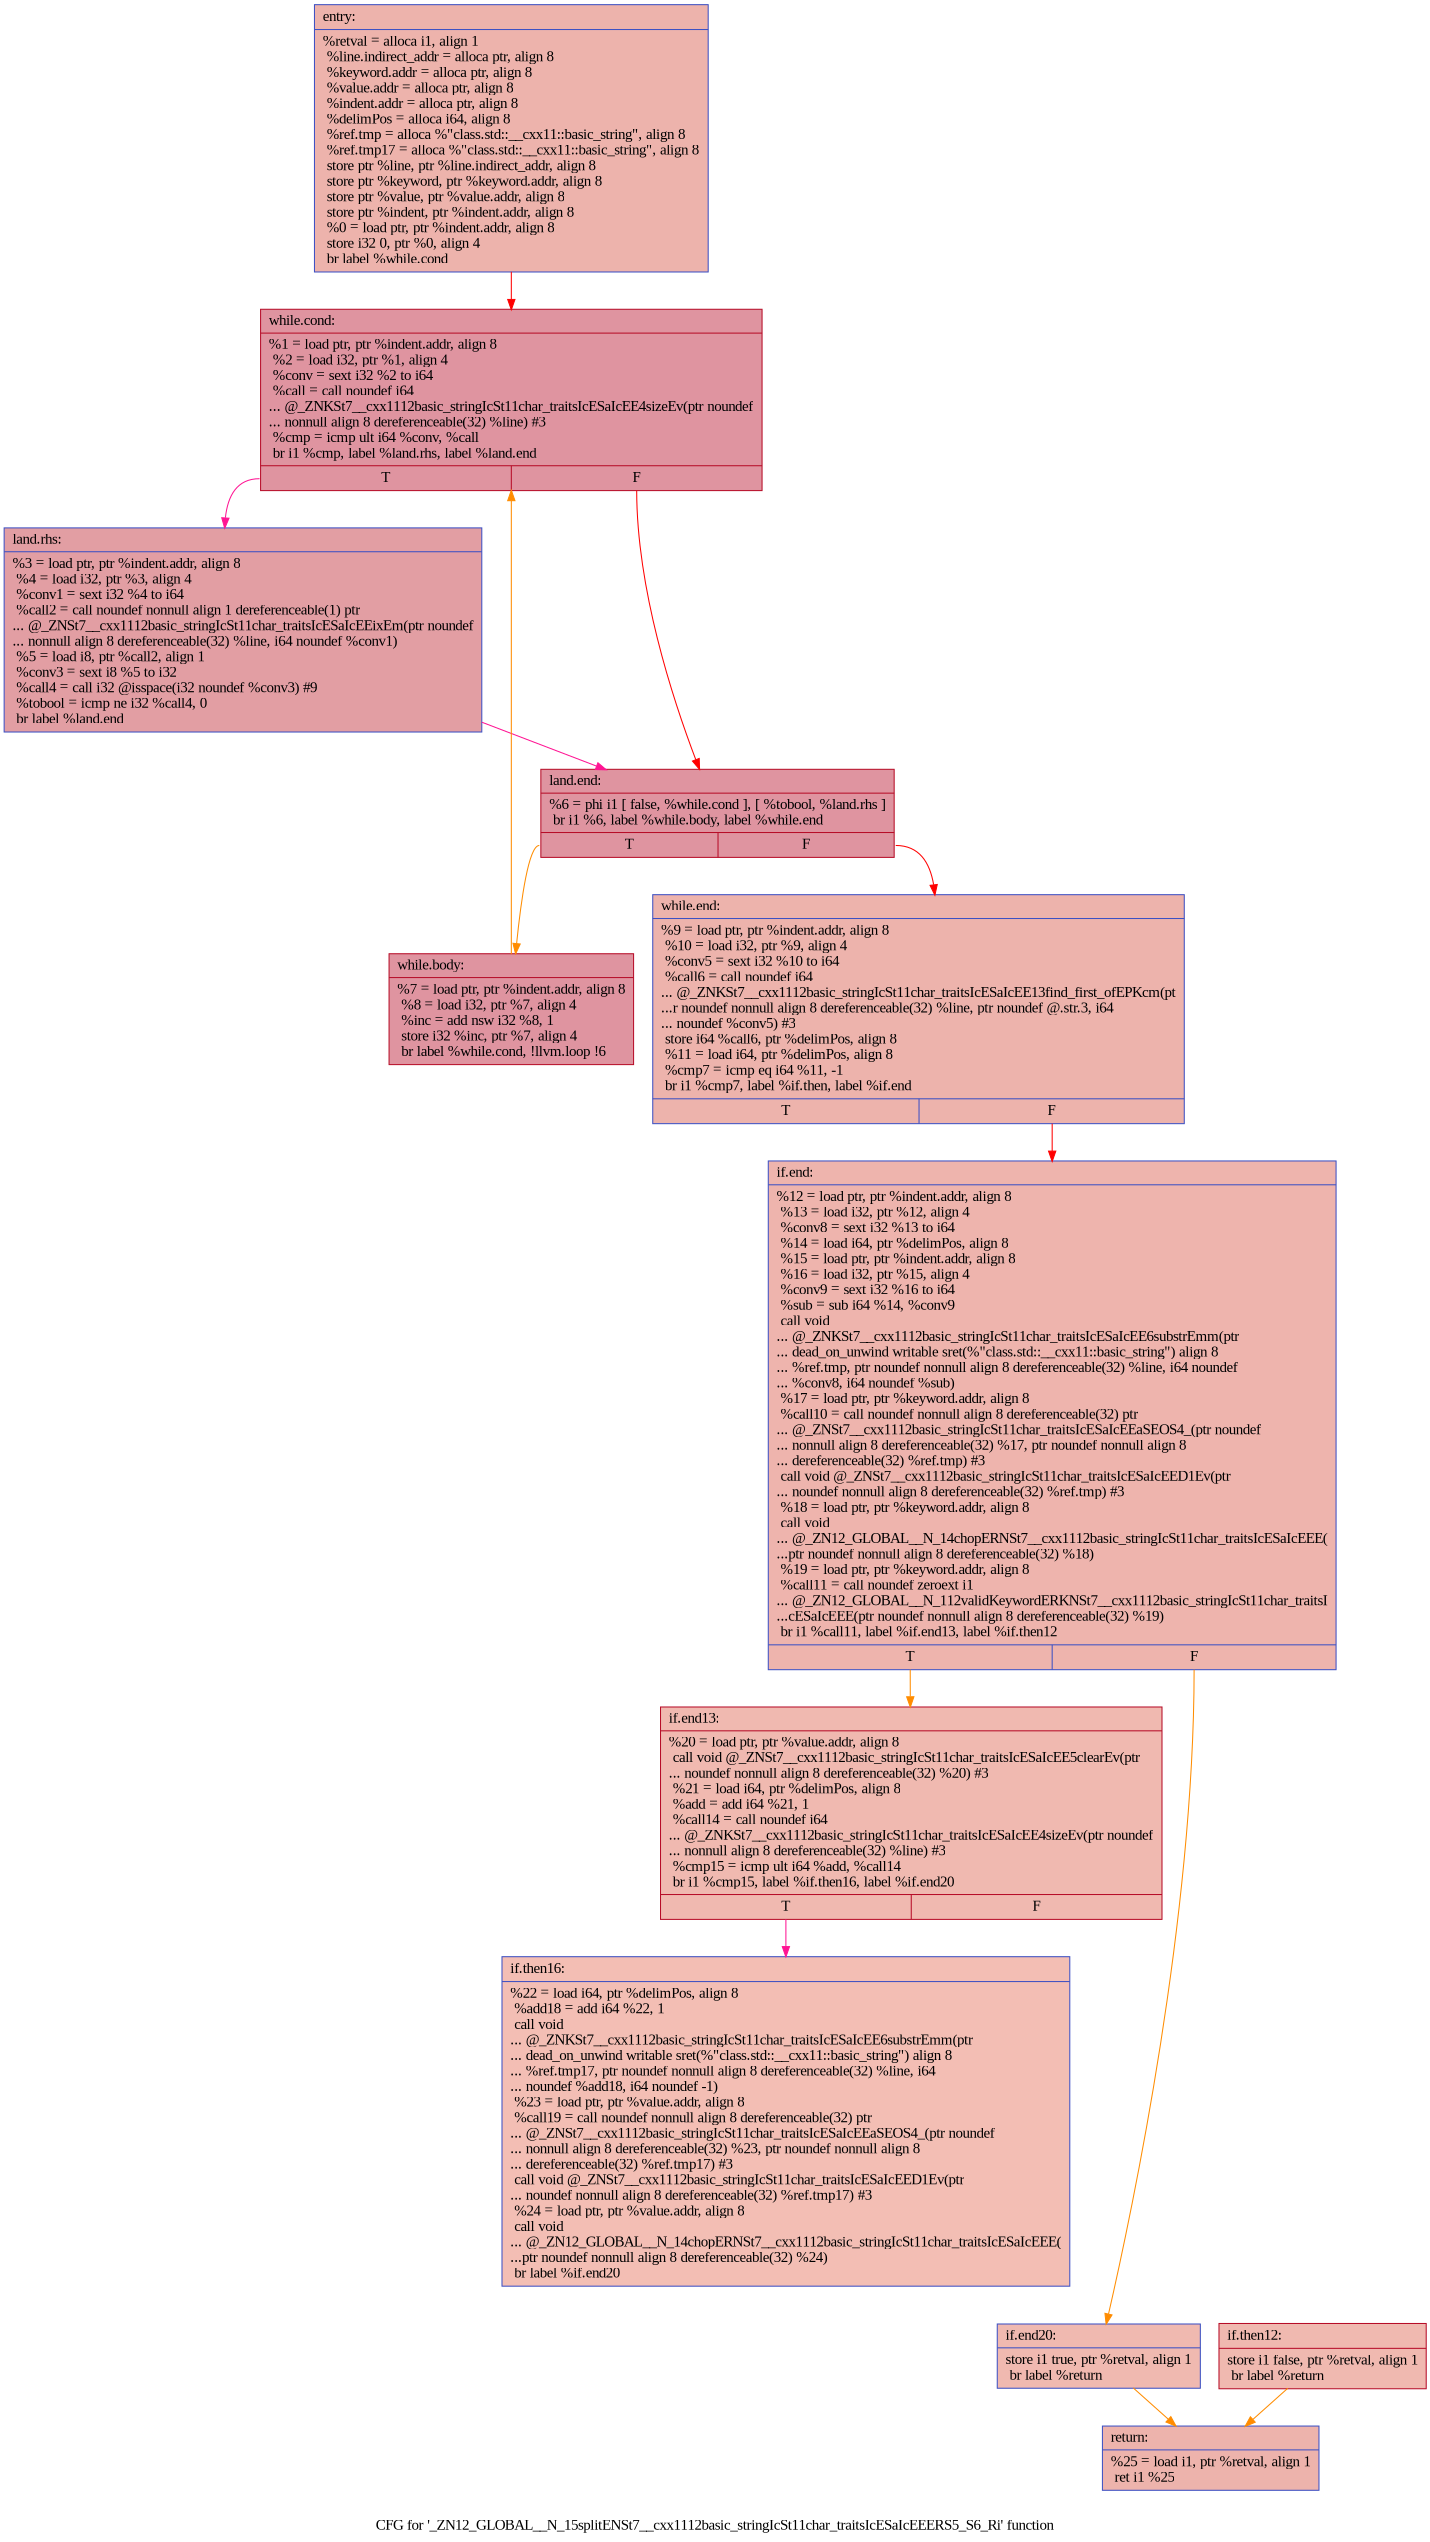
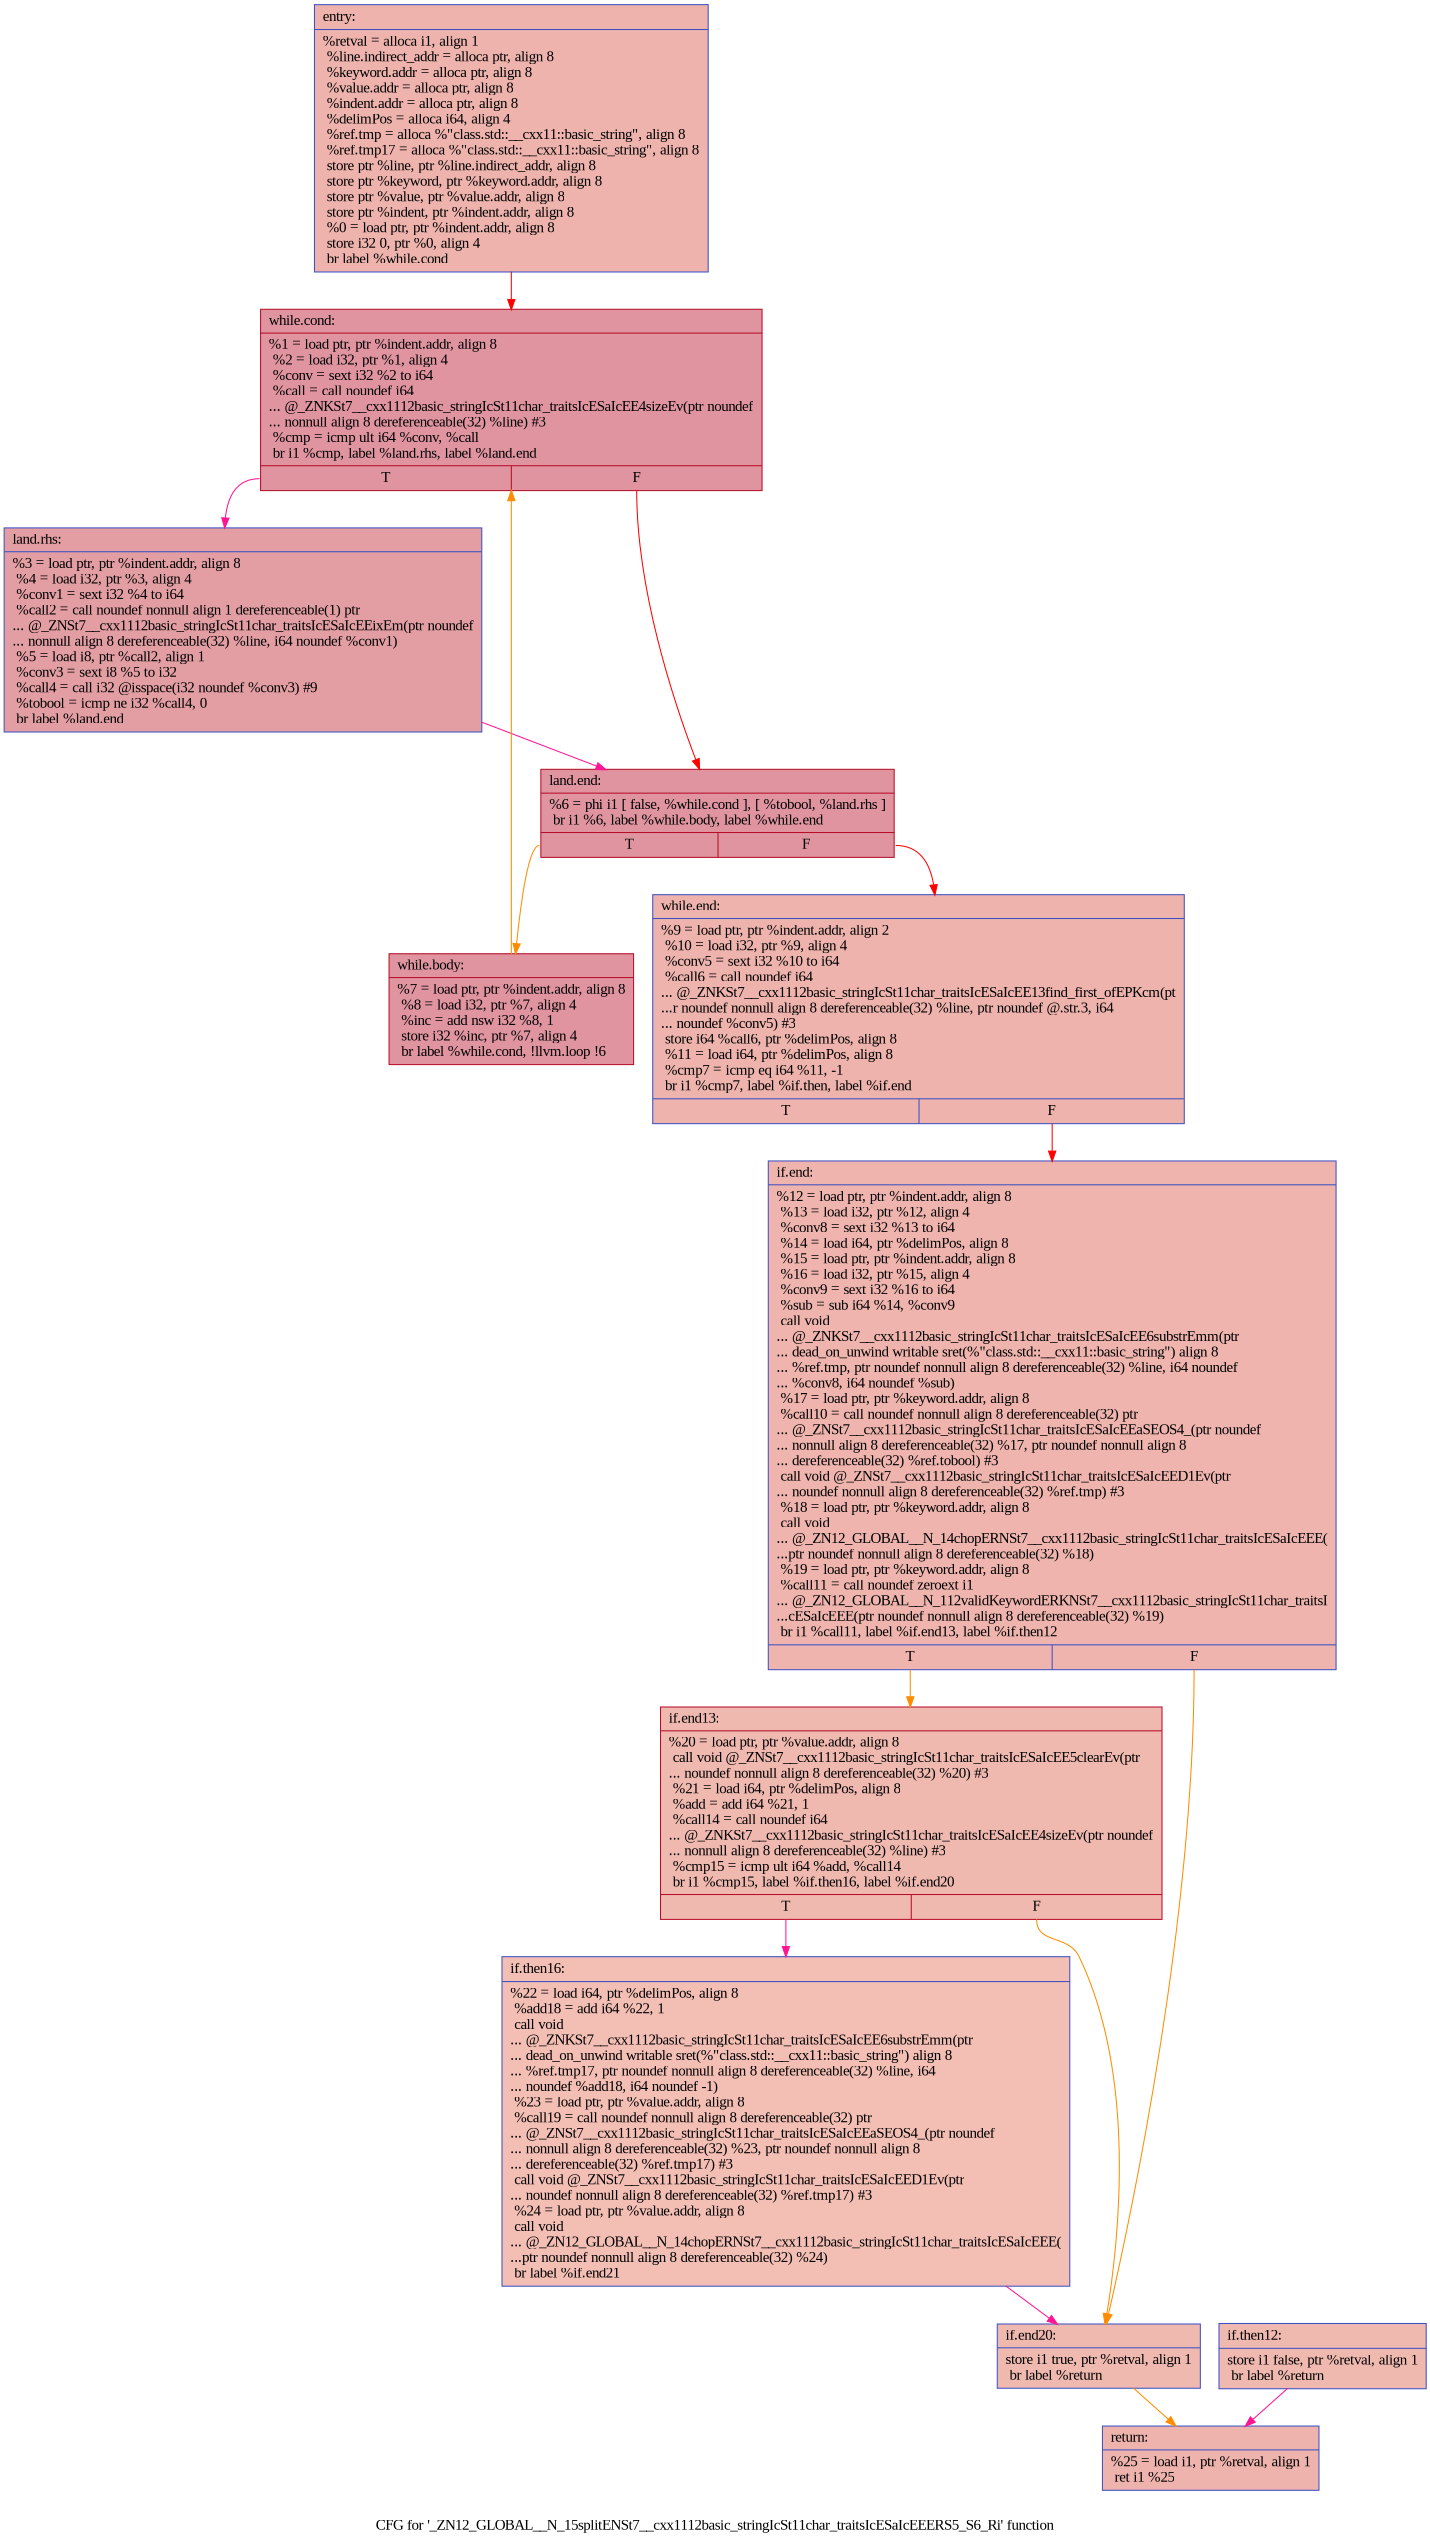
node "entry:": text "%delimPos = alloca i64, align 8" -> "%delimPos = alloca i64, align 4"
node "while.end:": text "%9 = load ptr, ptr %indent.addr, align 8" -> "%9 = load ptr, ptr %indent.addr, align 2"
node "if.end:": text "... dereferenceable(32) %ref.tmp) #3" -> "... dereferenceable(32) %ref.tobool) #3"
edge "if.end13:" -> "if.end20:": added
node "if.then16:": text "br label %if.end20" -> "br label %if.end21"
edge "if.then16:" -> "if.end20:": added
node "if.then12:": color #b70d28ff -> #3d50c3ff
edge "if.then12:" -> "return:": color darkorange -> deeppink
